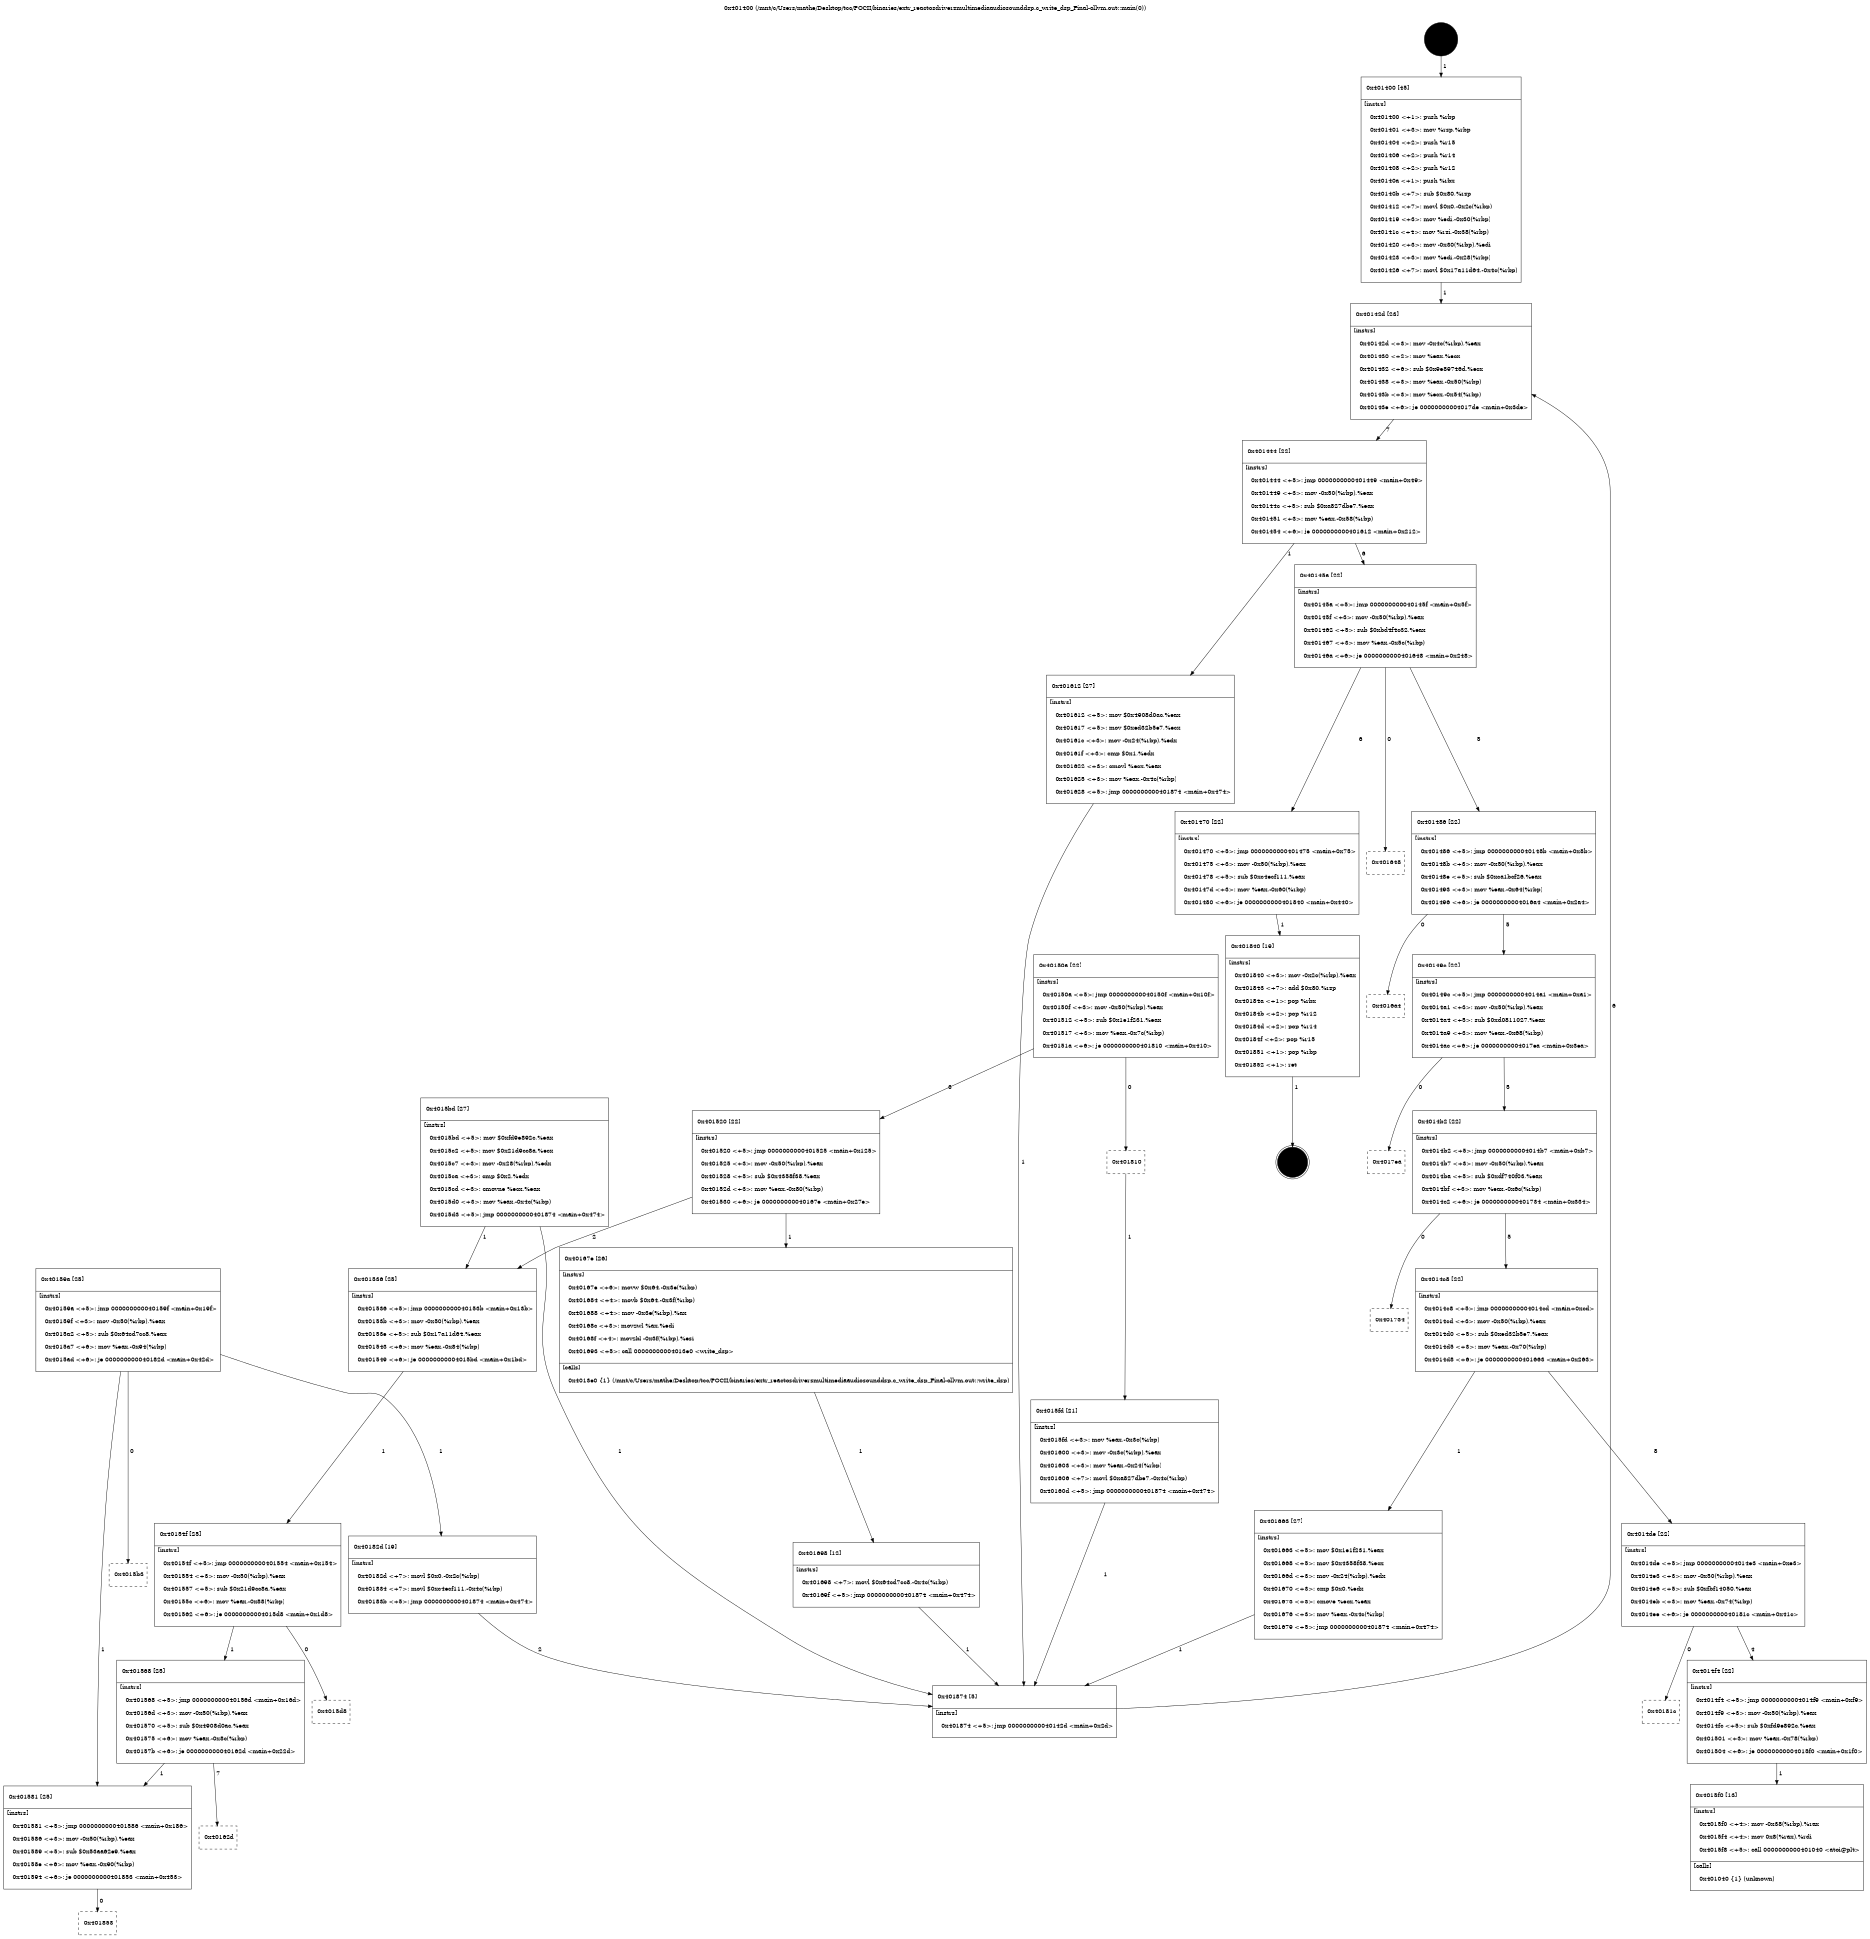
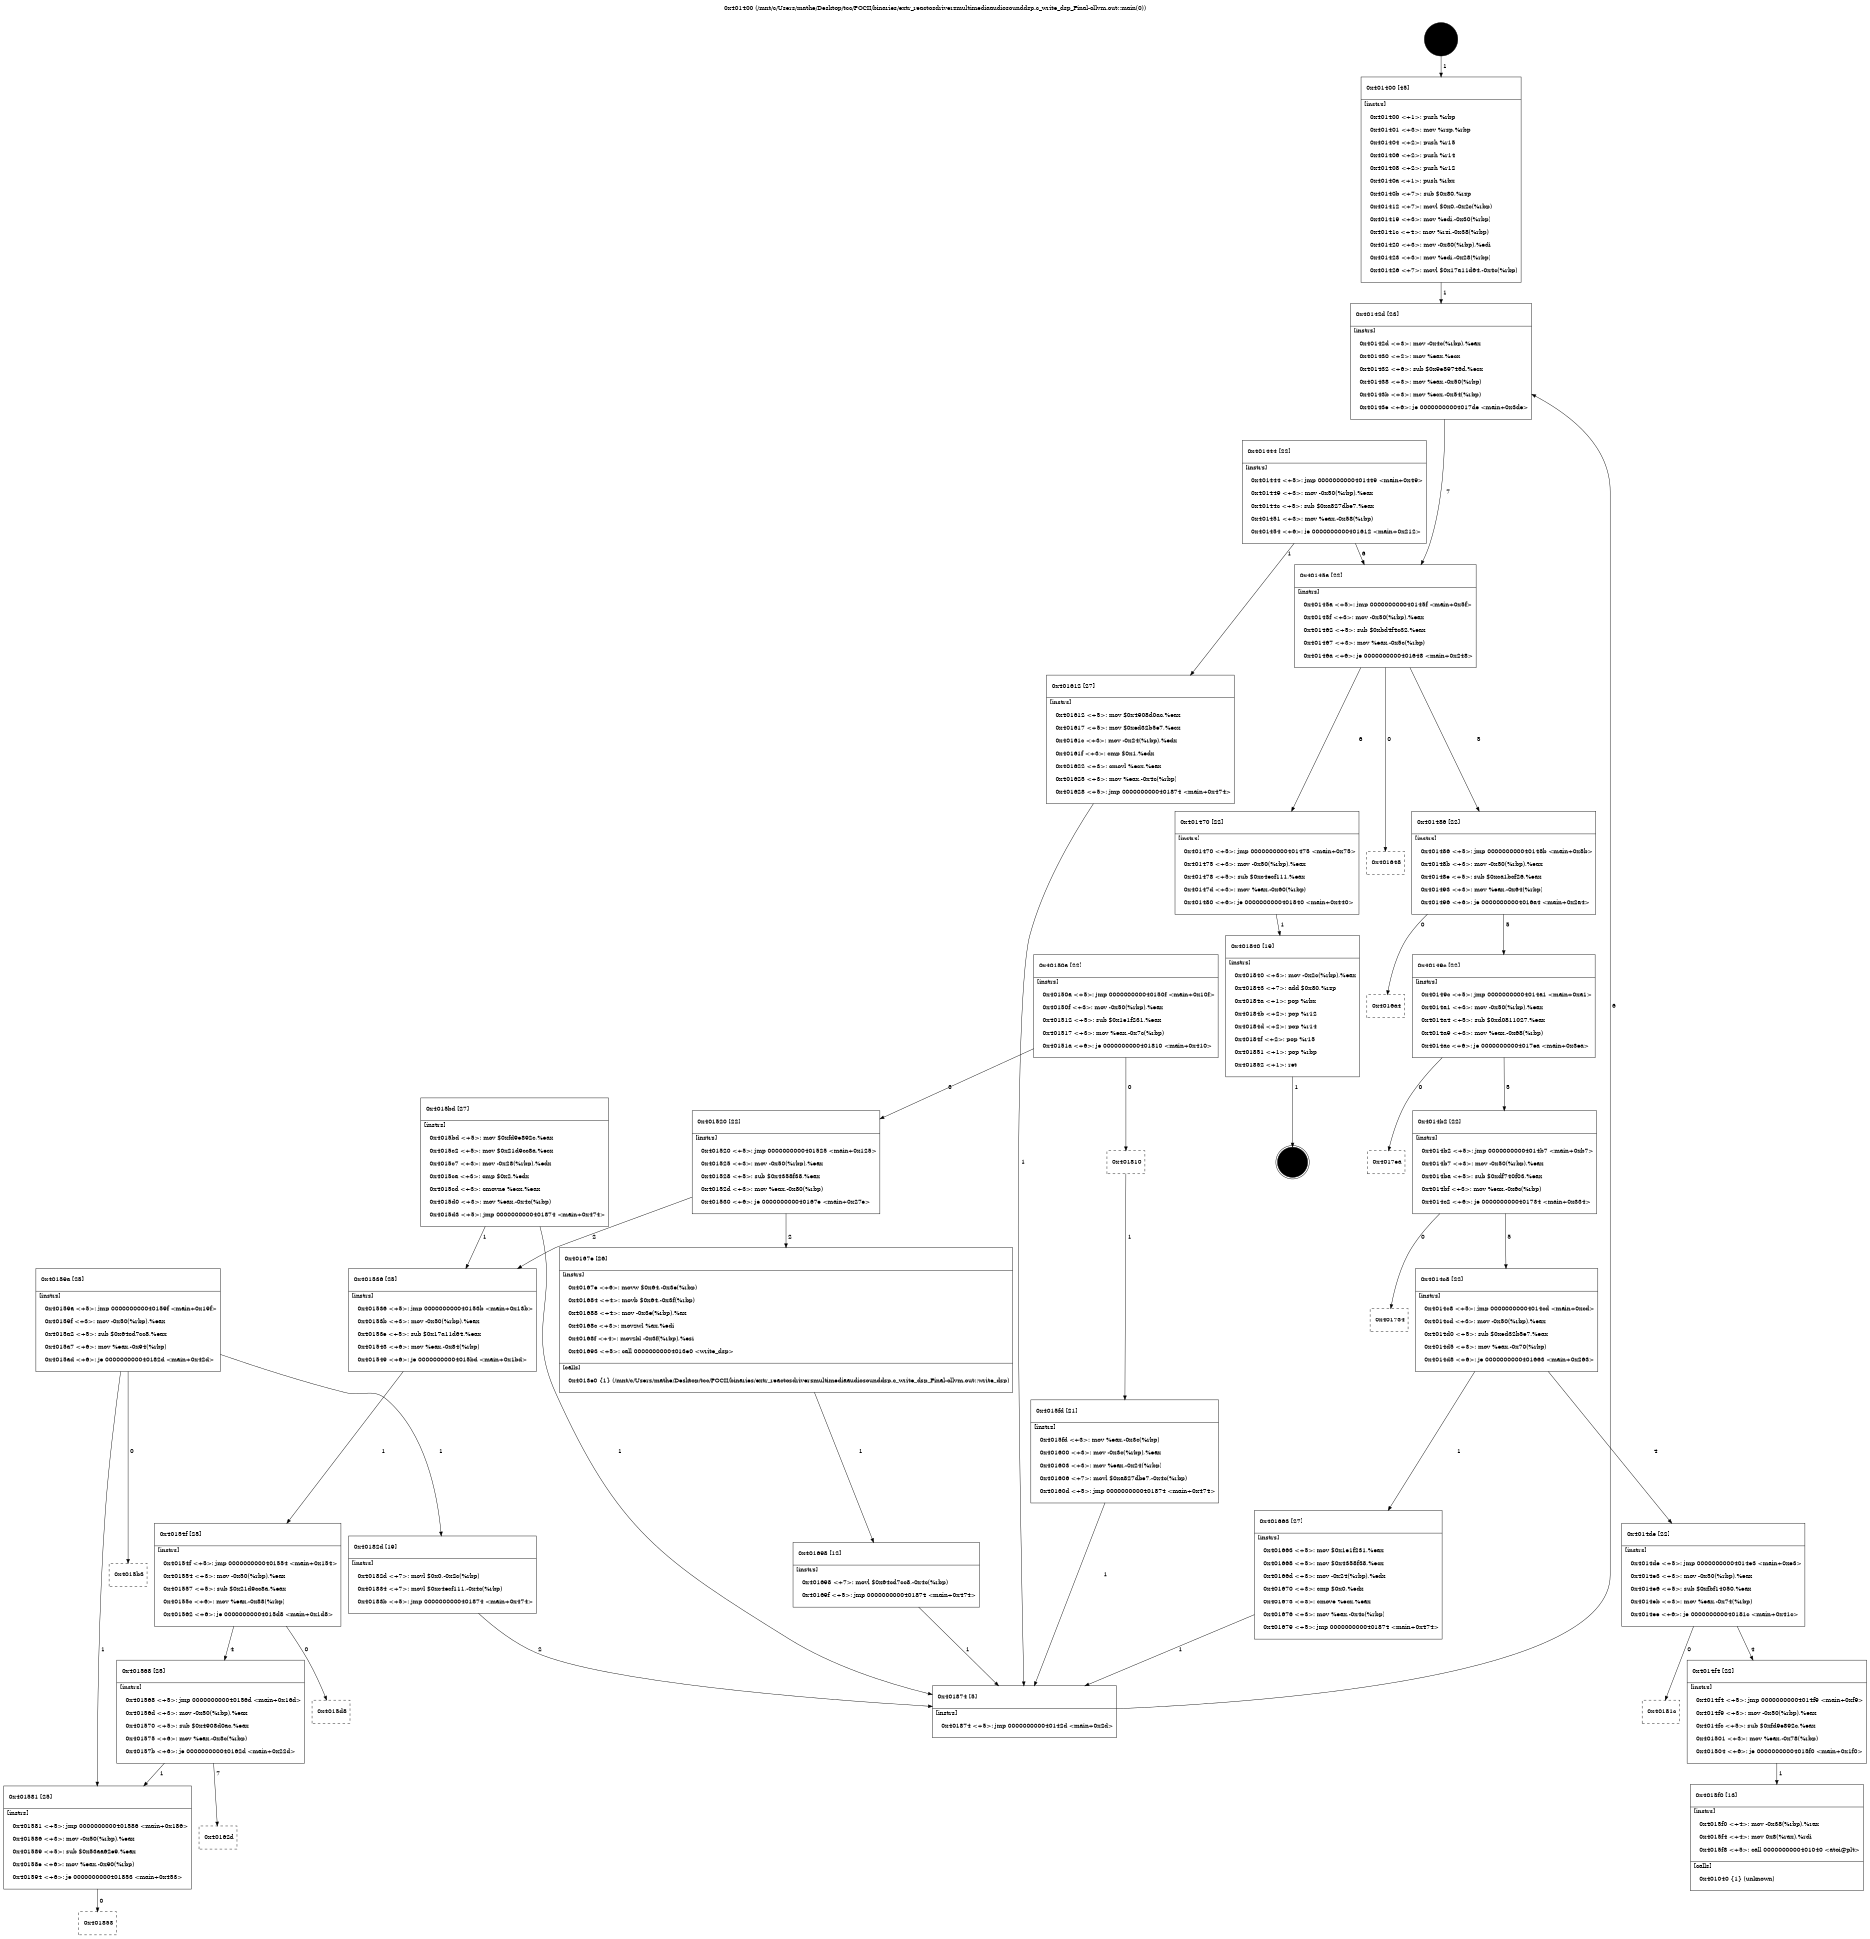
edge "0x40142d [23]" -> "0x401444 [22]": now "0x40142d [23]" -> "0x40145a [22]"
edge "0x401520 [22]" -> "0x40167e [26]": label " 1" -> " 2"
edge "0x4014c8 [22]" -> "0x4014de [22]": label " 8" -> " 4"
edge "0x40154f [25]" -> "0x401568 [25]": label " 1" -> " 4"
